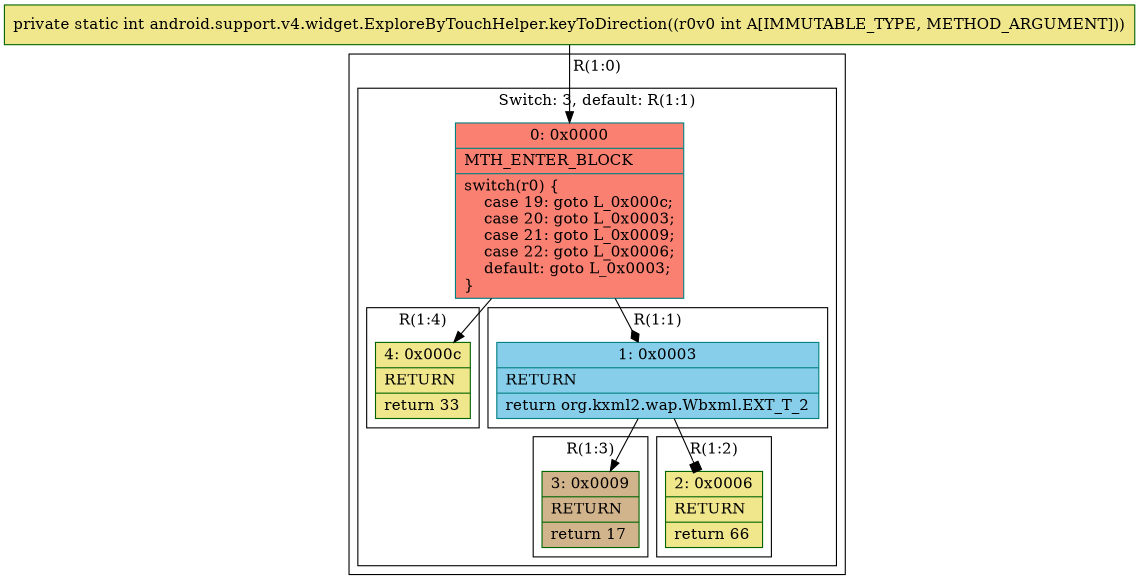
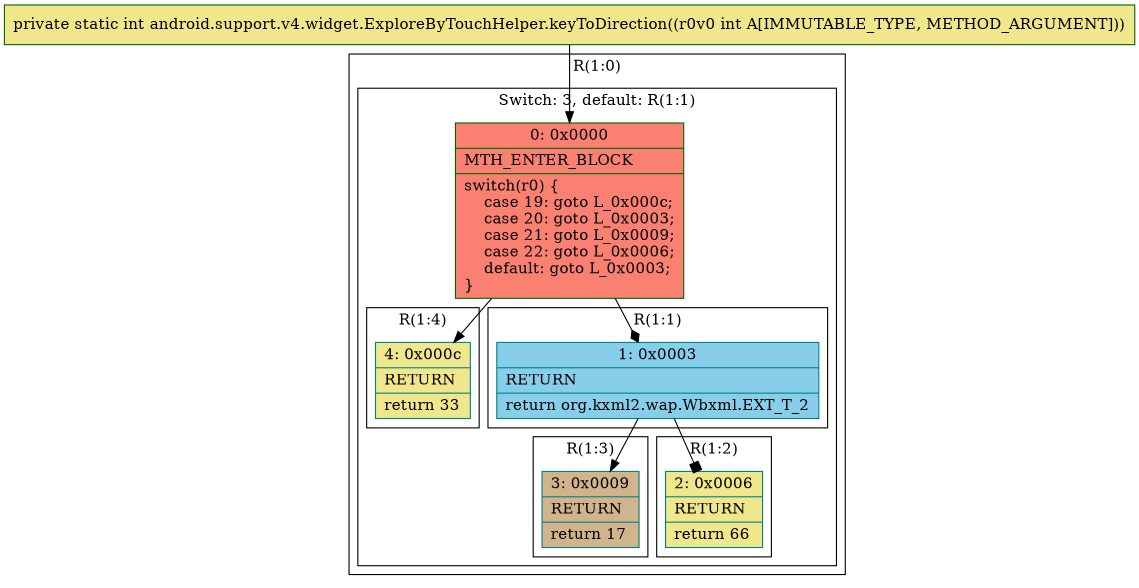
node "0: 0x0000": color teal -> darkgreen
node "4: 0x000c": color darkgreen -> teal
node "3: 0x0009": color darkgreen -> teal
node "2: 0x0006": color darkgreen -> teal
